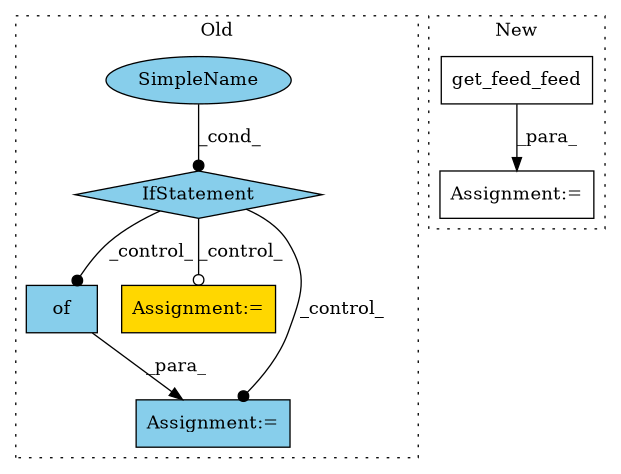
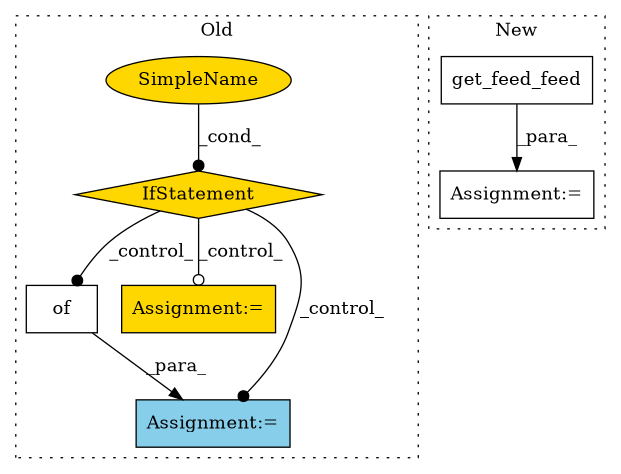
node "SimpleName": fillcolor skyblue -> gold
node "IfStatement": fillcolor skyblue -> gold
node "of": fillcolor skyblue -> white
